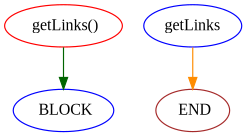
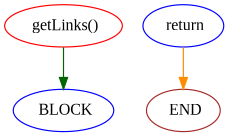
node "getLinks": label "getLinks" -> "return"
